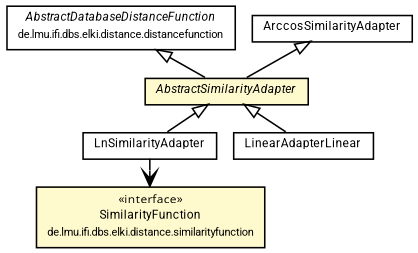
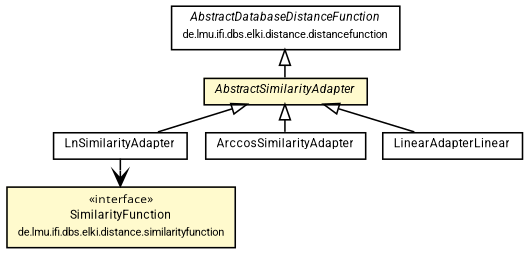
edge "AbstractSimilarityAdapter" -> "ArccosSimilarityAdapter": reversed
